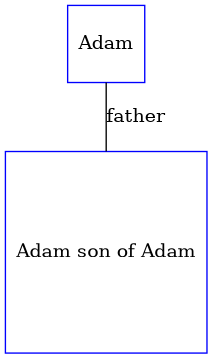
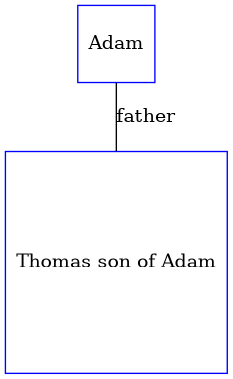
node "Adam son of Adam": label "Adam son of Adam" -> "Thomas son of Adam"
